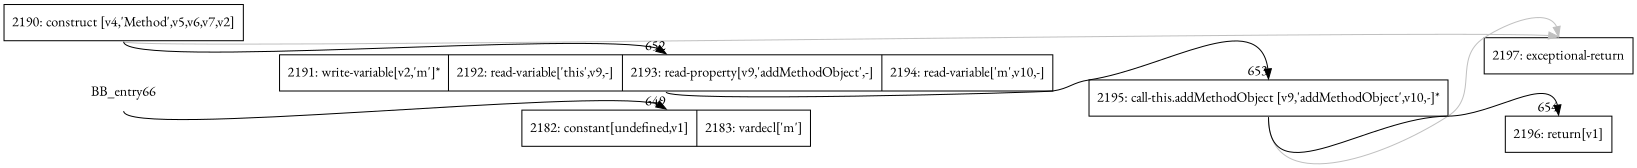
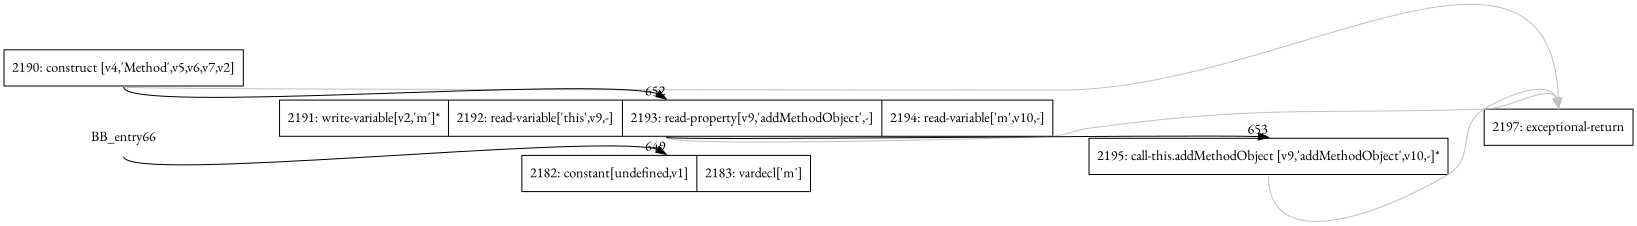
edge "2191: write-variable[v2,'m']*" -> "2197: exceptional-return": added
node "2196: return[v1]": removed
